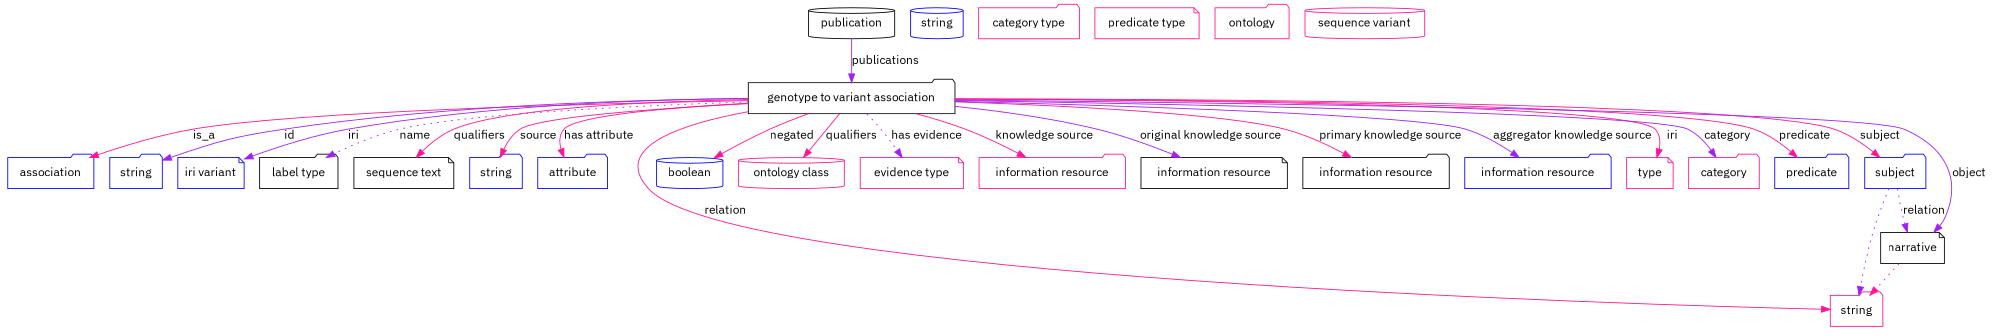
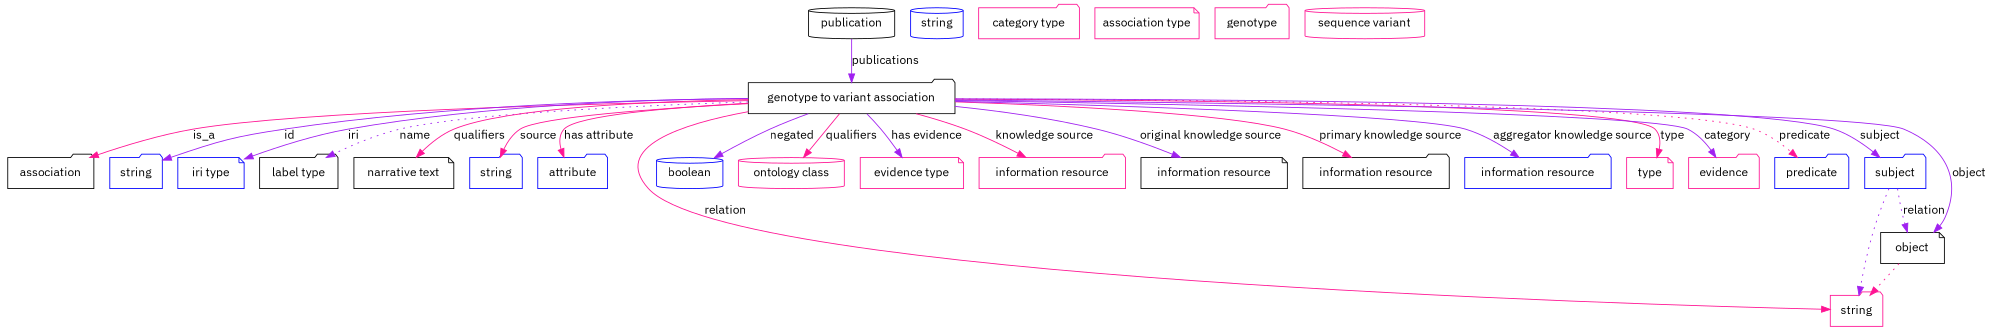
node "predicate type": label "predicate type" -> "association type"
node "ontology": label "ontology" -> "genotype"
edge "genotype to variant association" -> "subject": color deeppink -> purple
edge "genotype to variant association" -> "predicate": style solid -> dotted
edge "genotype to variant association" -> "evidence type": style dotted -> solid
edge "genotype to variant association" -> "boolean": color deeppink -> purple
edge "genotype to variant association" -> "type": label "iri" -> "type"
node "association": color blue -> black
node "iri variant": label "iri variant" -> "iri type"
node "sequence text": label "sequence text" -> "narrative text"
node "category": label "category" -> "evidence"
node "narrative": label "narrative" -> "object"
